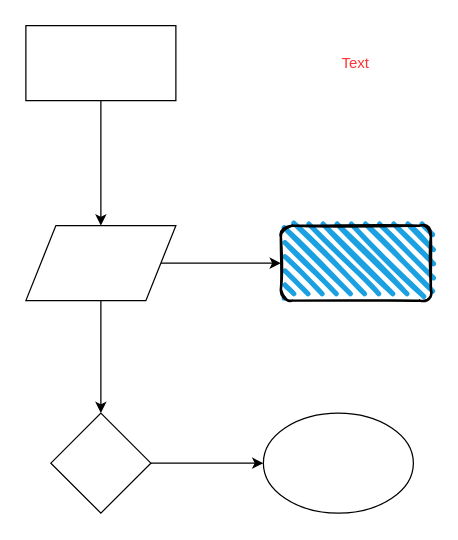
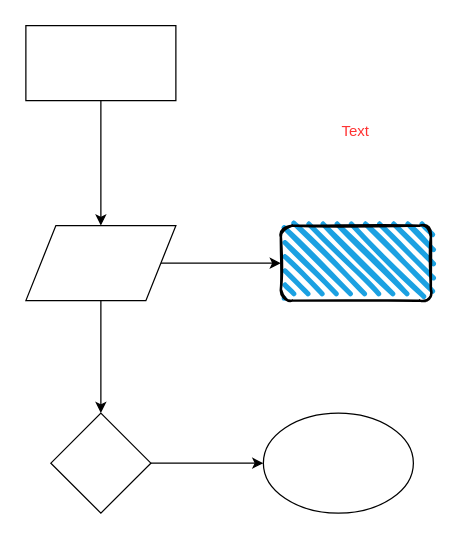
node "Text": moved (356, 63) -> (356, 132)
